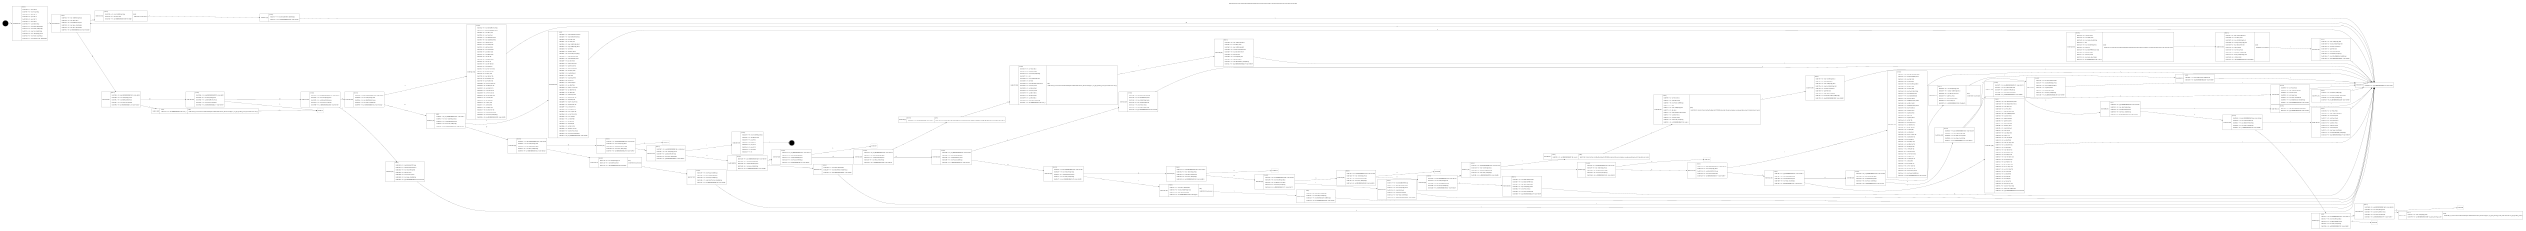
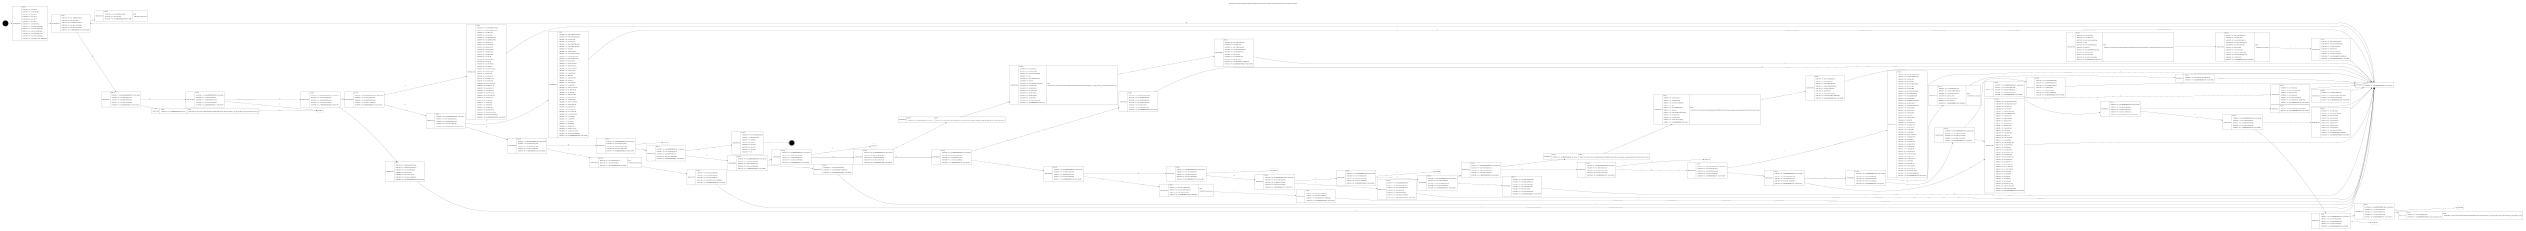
node "0x402137 [12]": removed
edge "0x401b5e [25]" -> "0x401b77 [25]": now "0x401b5e [25]" -> "0x401dd1 [134]"
